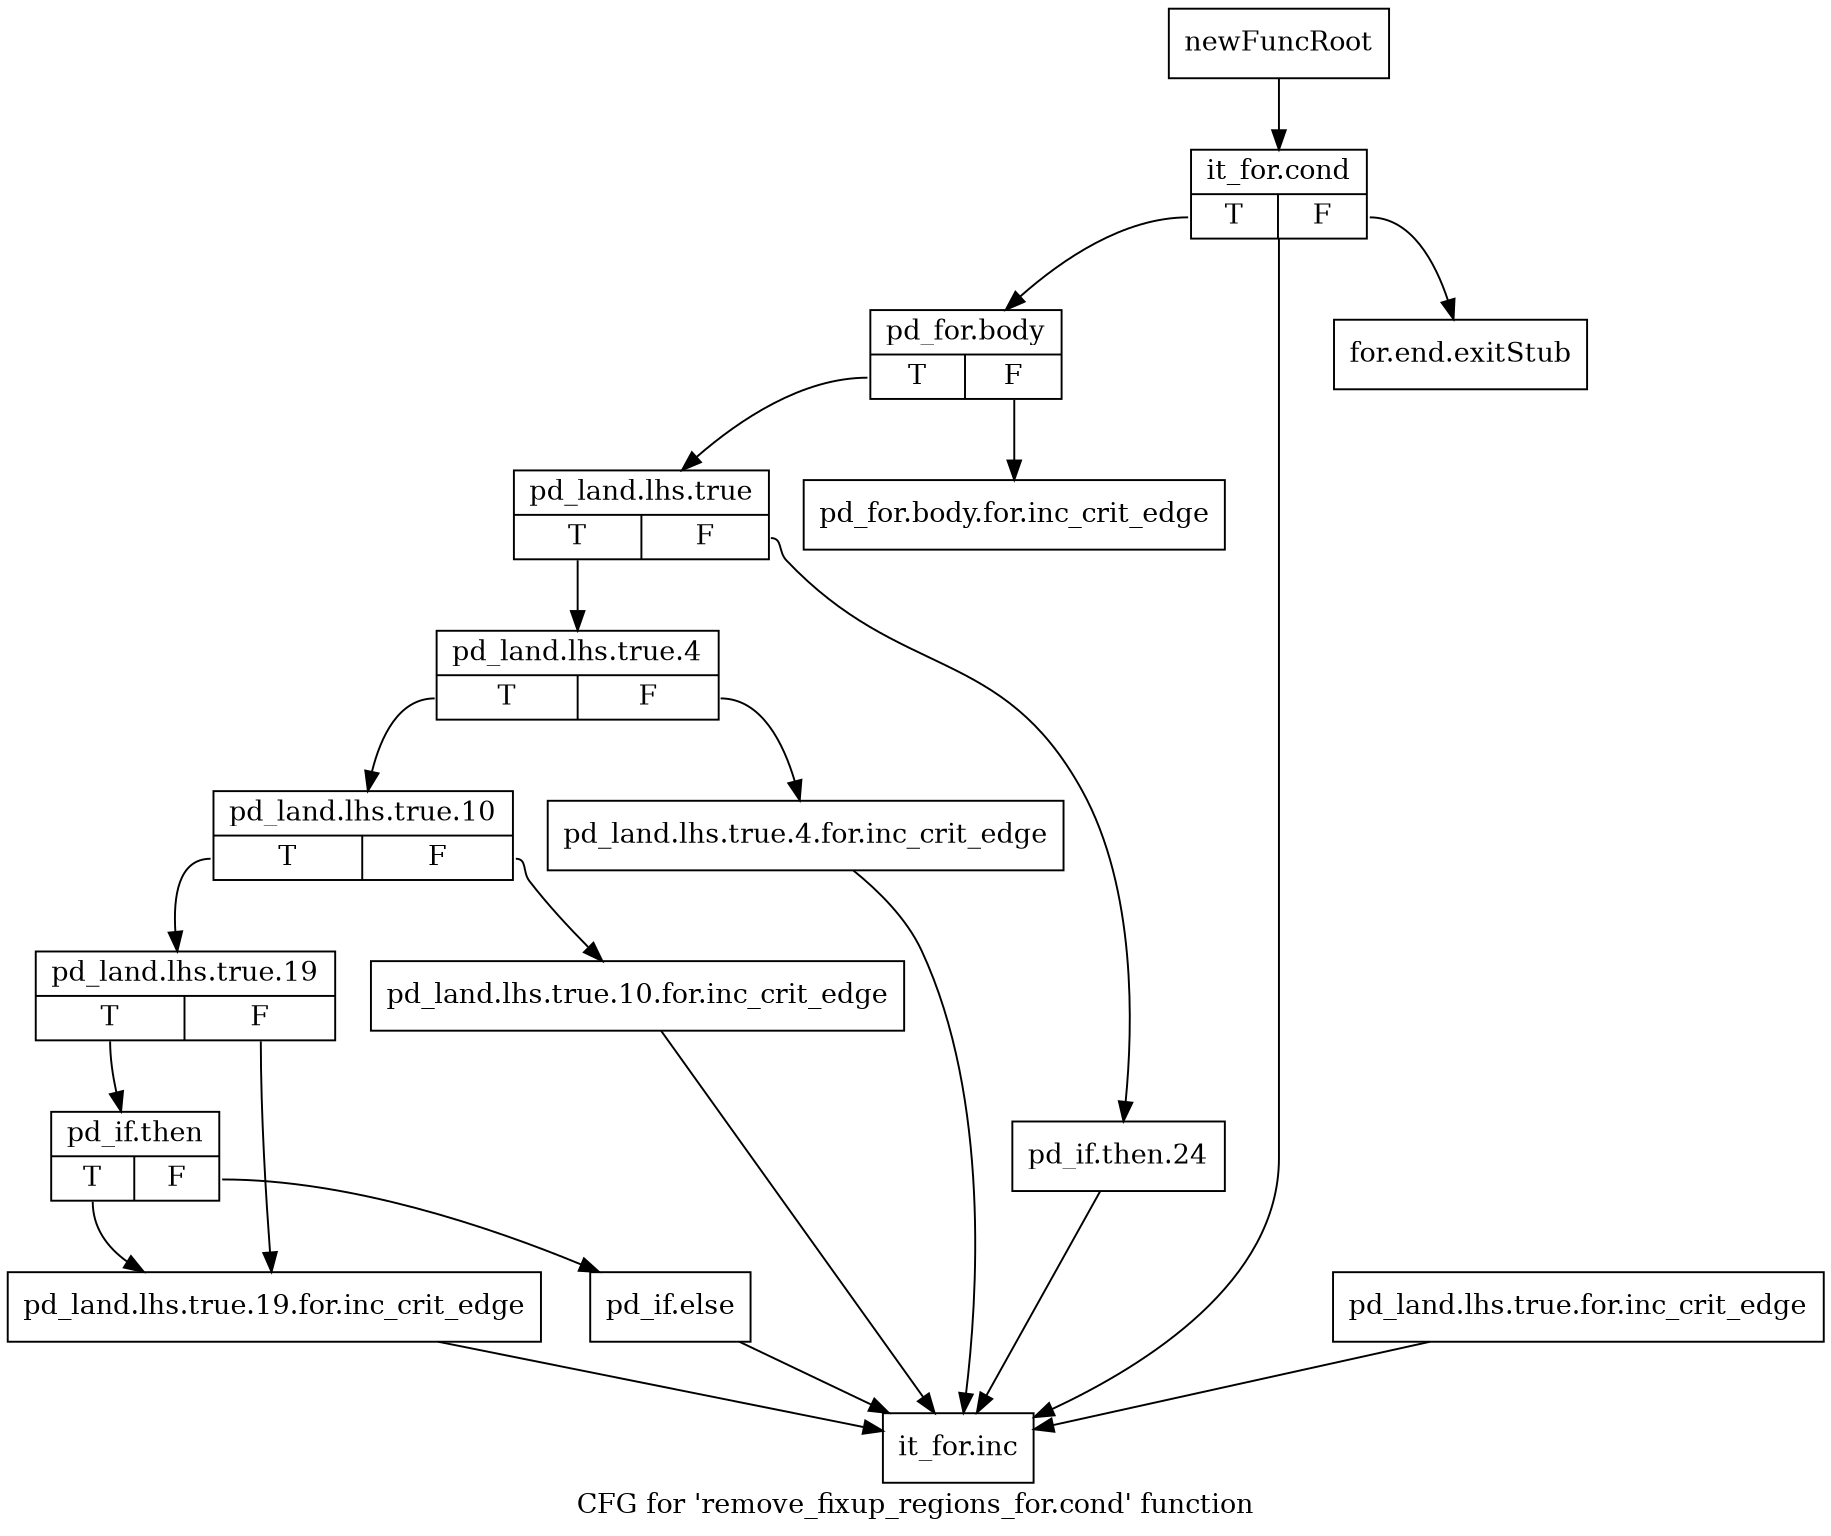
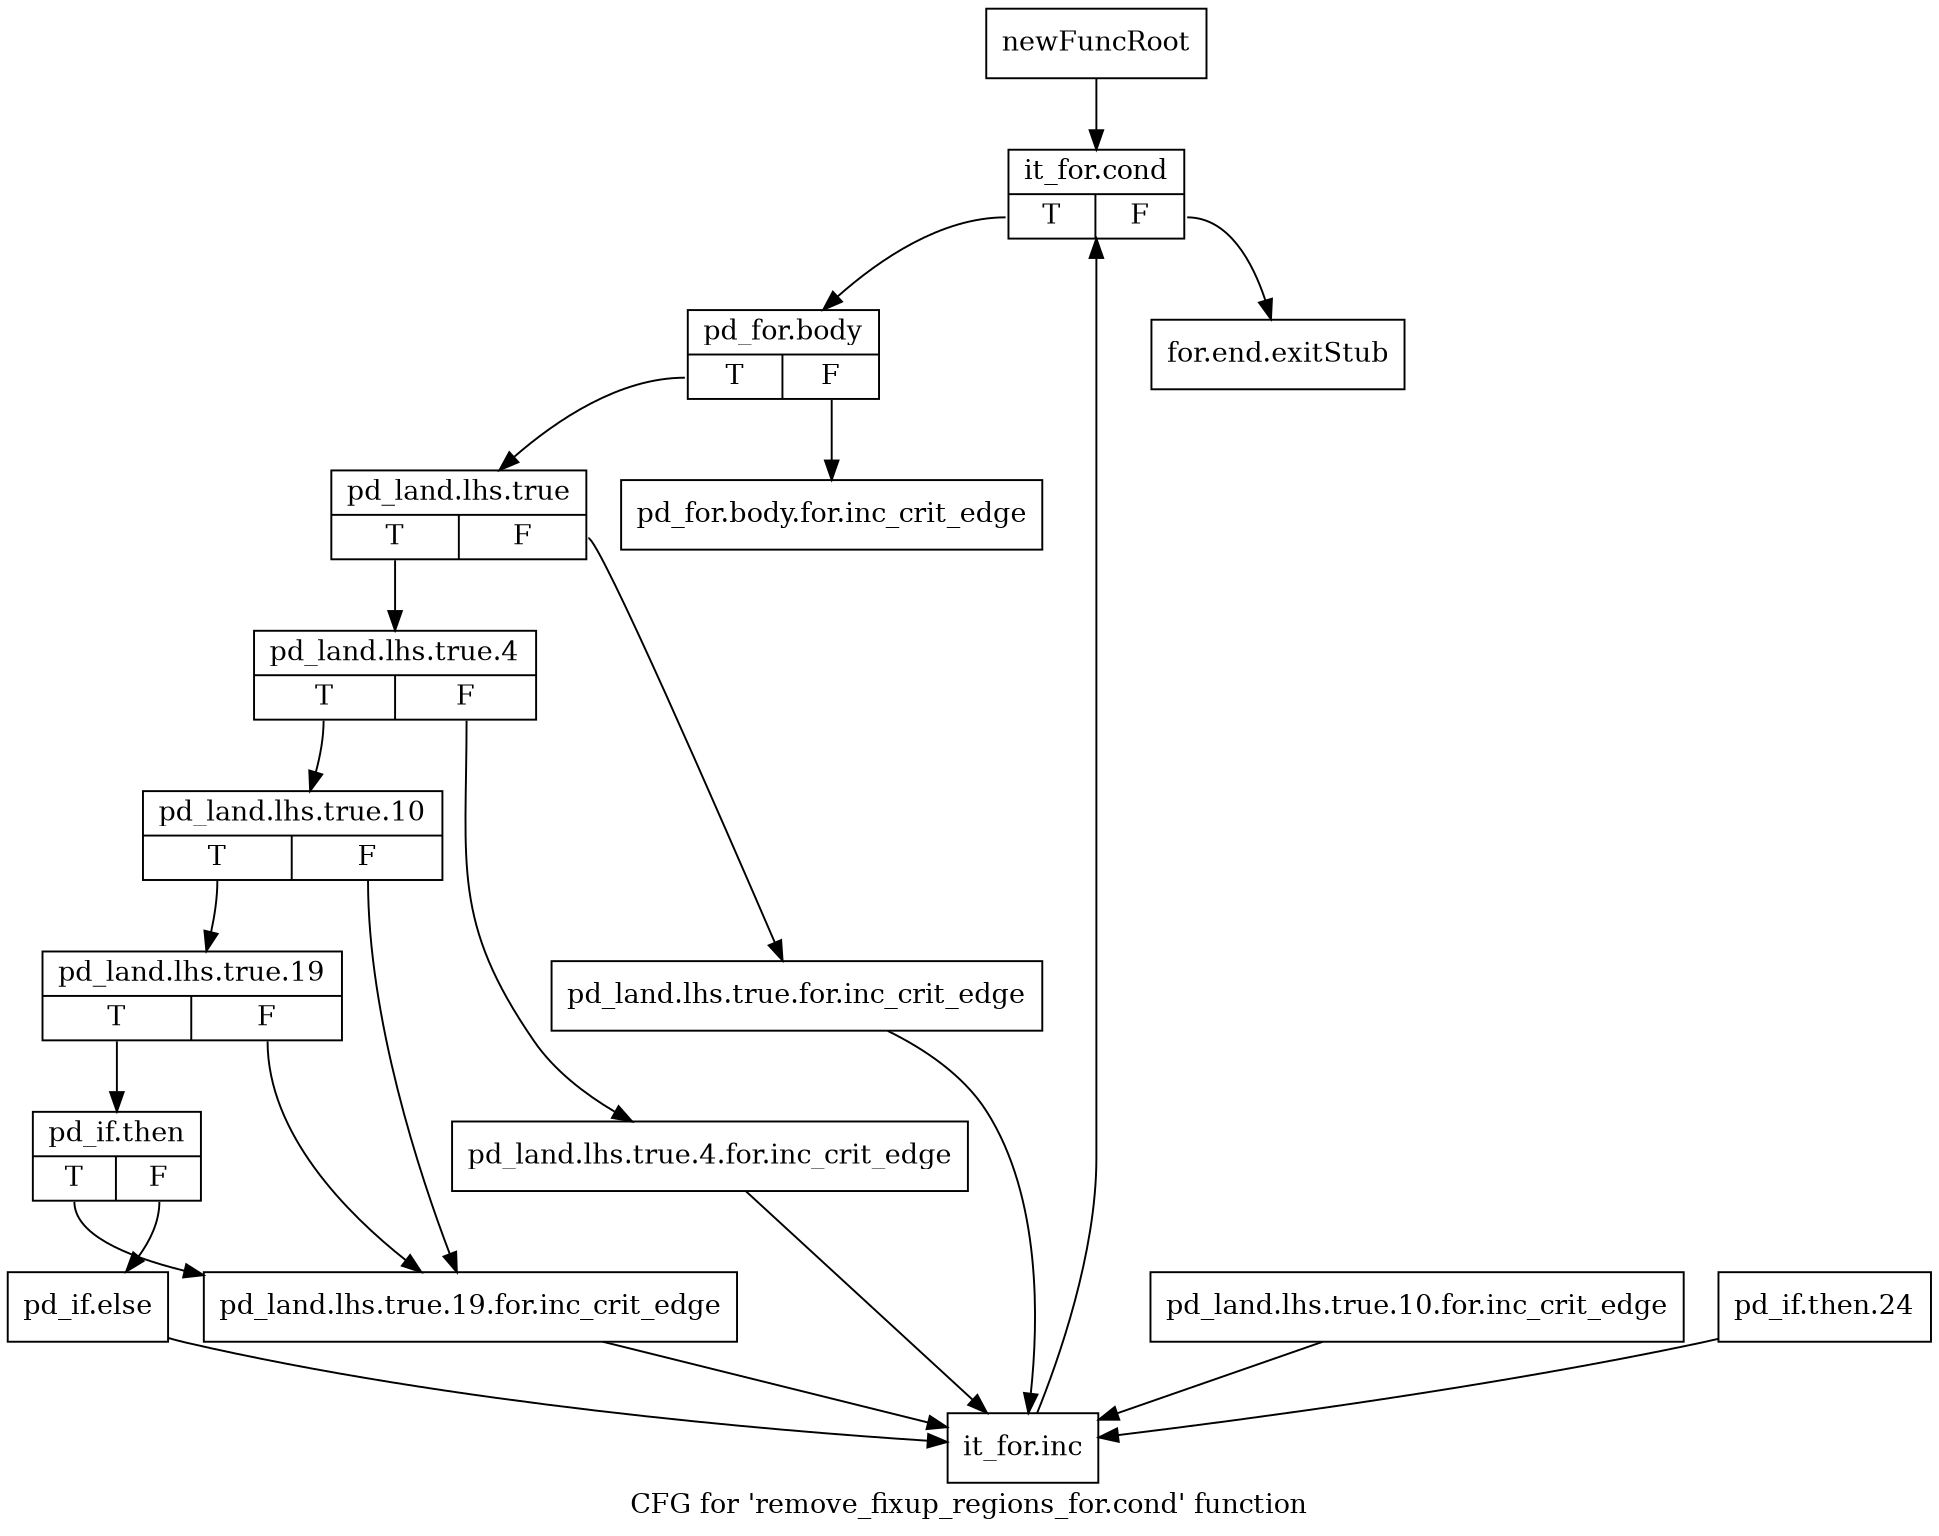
edge "pd_land.lhs.true" -> "pd_if.then.24": now "pd_land.lhs.true" -> "pd_land.lhs.true.for.inc_crit_edge"
edge "it_for.cond" -> "it_for.inc": reversed
edge "pd_land.lhs.true.10" -> "pd_land.lhs.true.10.for.inc_crit_edge": now "pd_land.lhs.true.10" -> "pd_land.lhs.true.19.for.inc_crit_edge"
